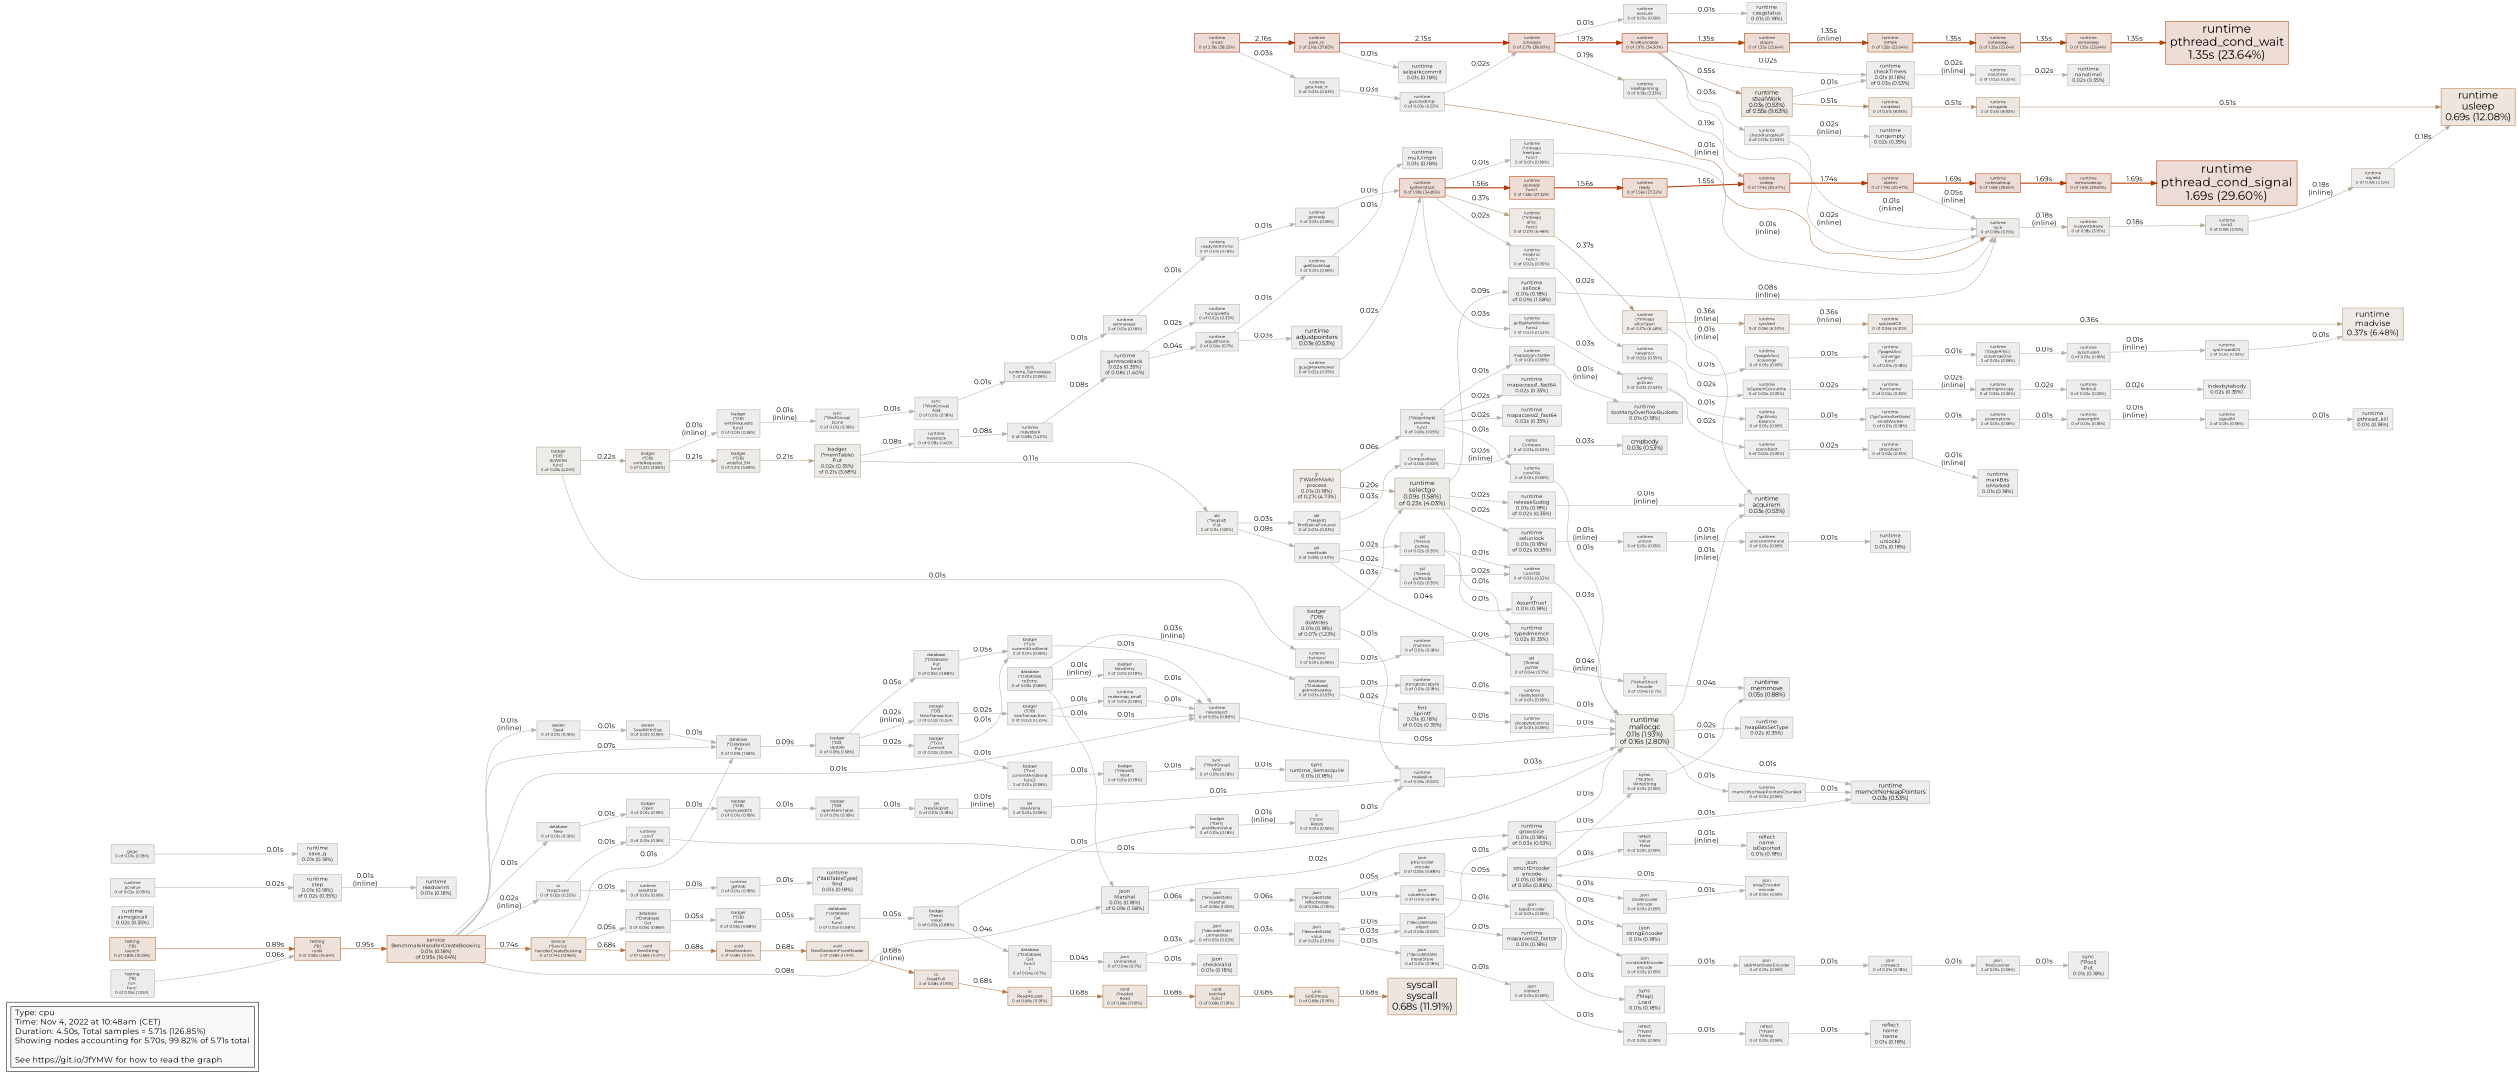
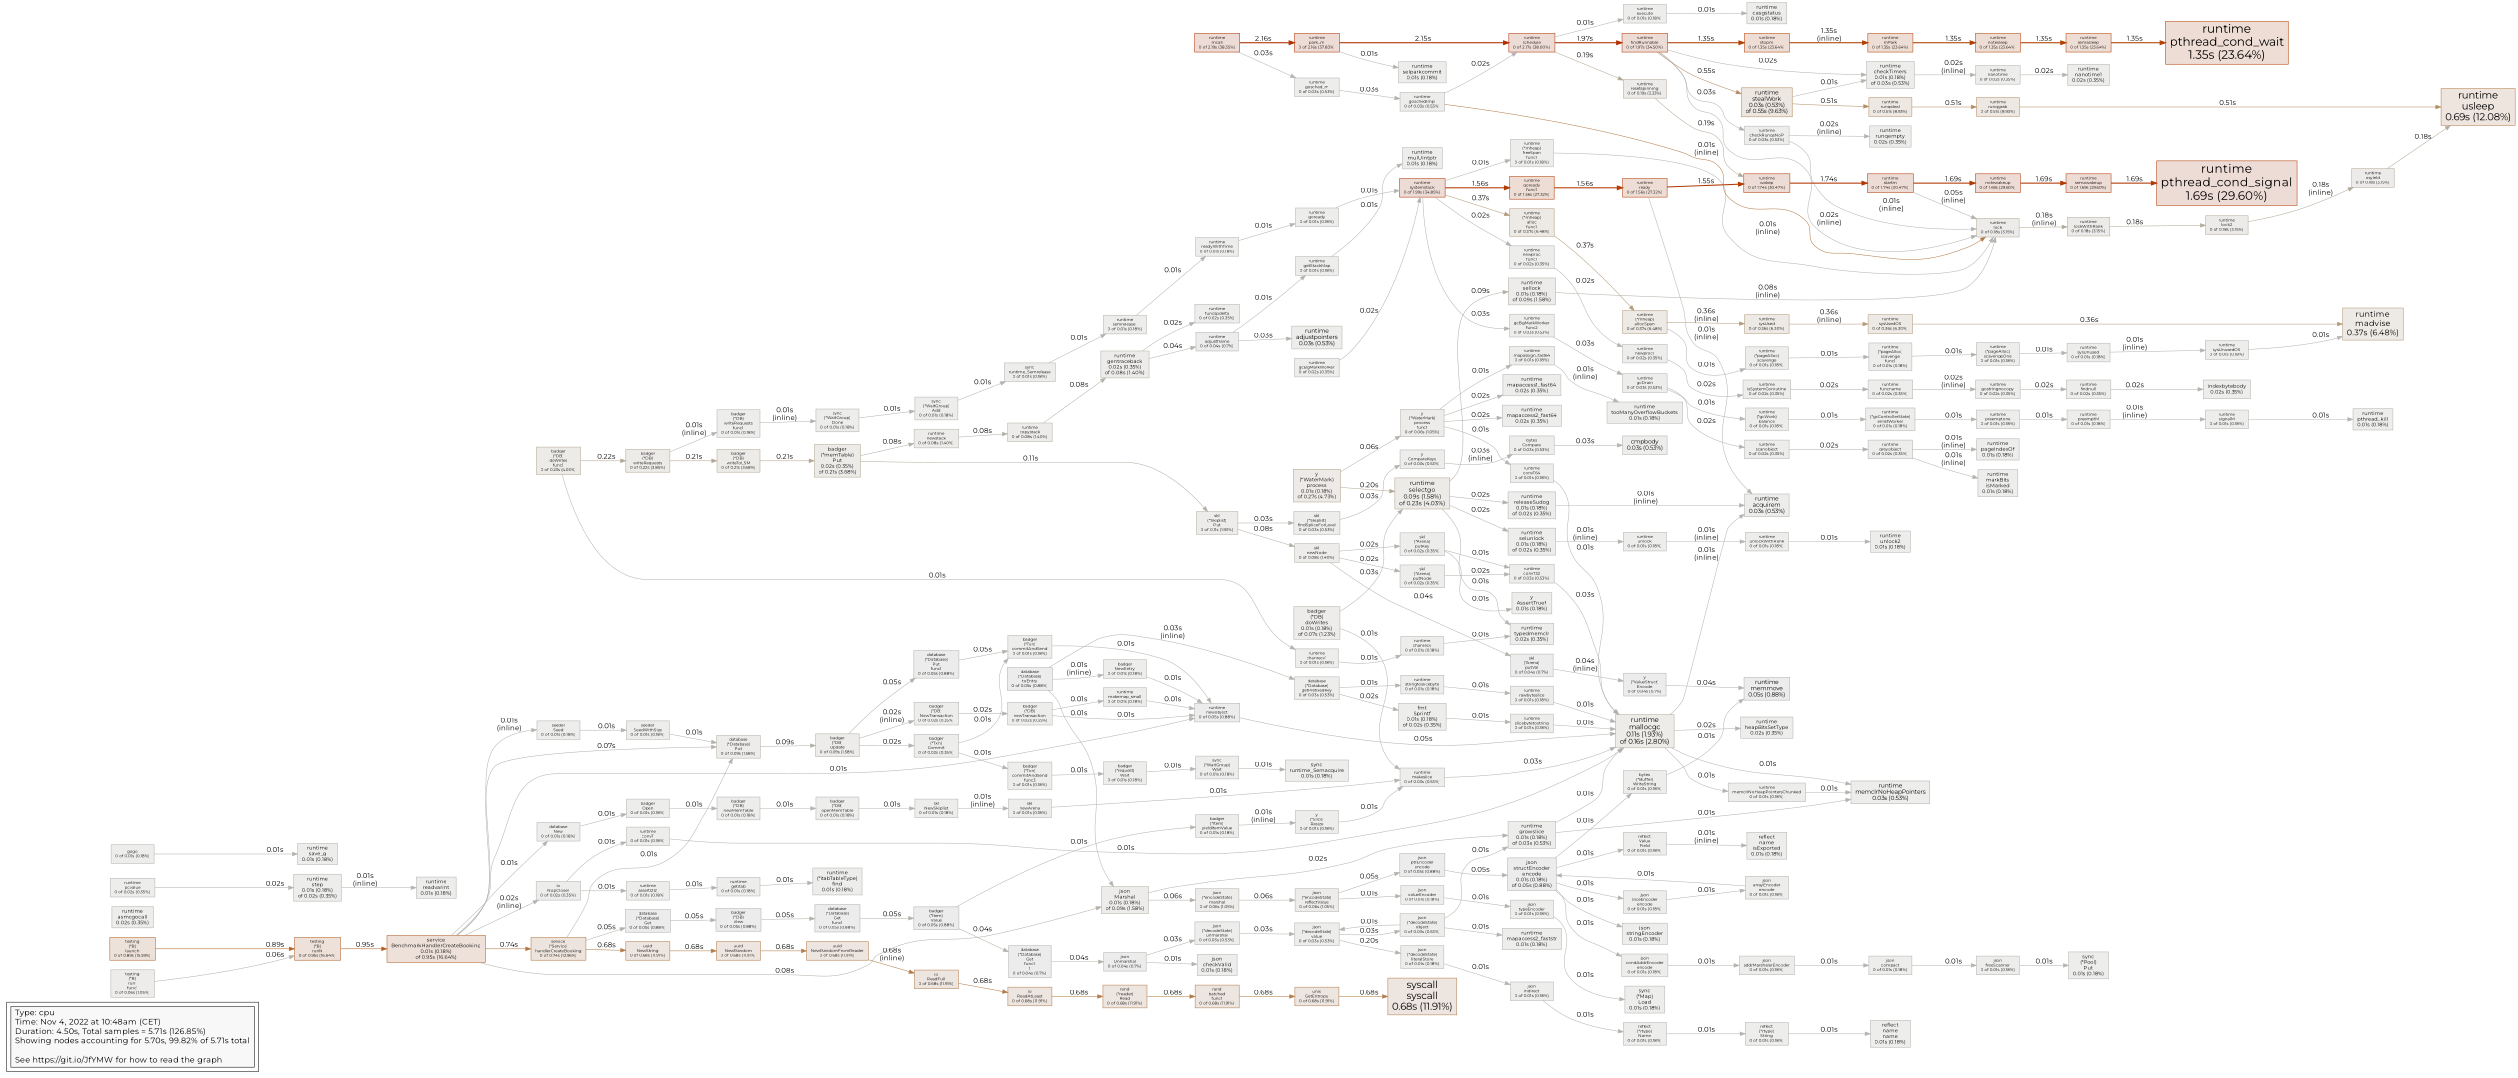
node "runtime pageIndexOf 0.01s (0.18%)": added
node "badger (*DB) sysUnusedOS 0 of 0.01s (0.18%)": label "badger (*DB) sysUnusedOS 0 of 0.01s (0.18%)" -> "badger (*DB) newMemTable 0 of 0.01s (0.18%)"
edge "json (*decodeState) value 0 of 0.03s (0.53%)" -> "json (*decodeState) literalStore 0 of 0.01s (0.18%)": label " 0.01s" -> " 0.20s"
